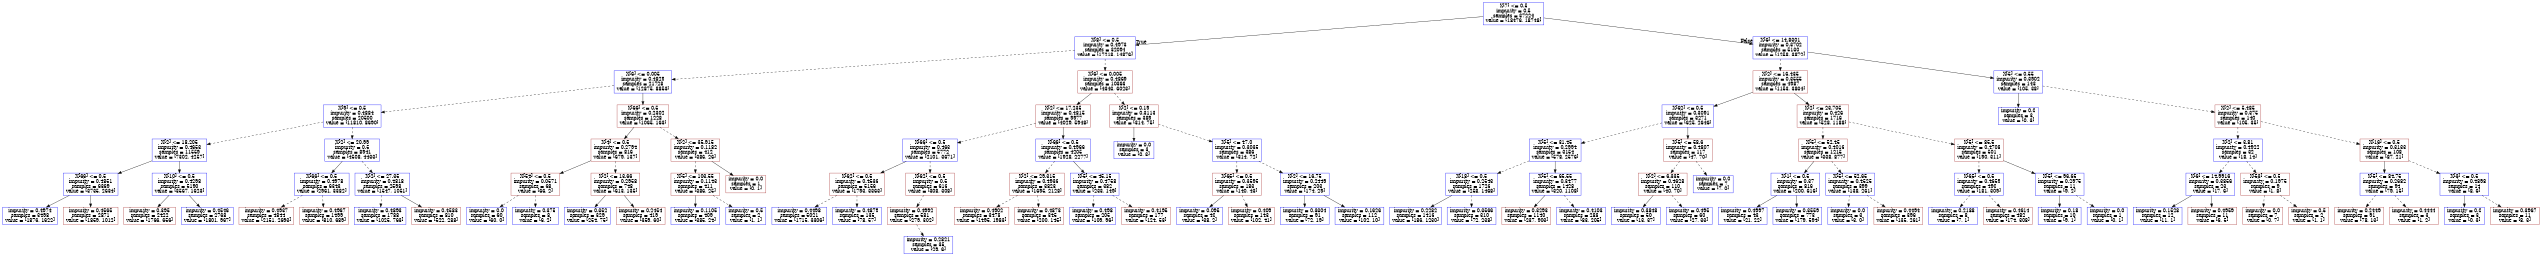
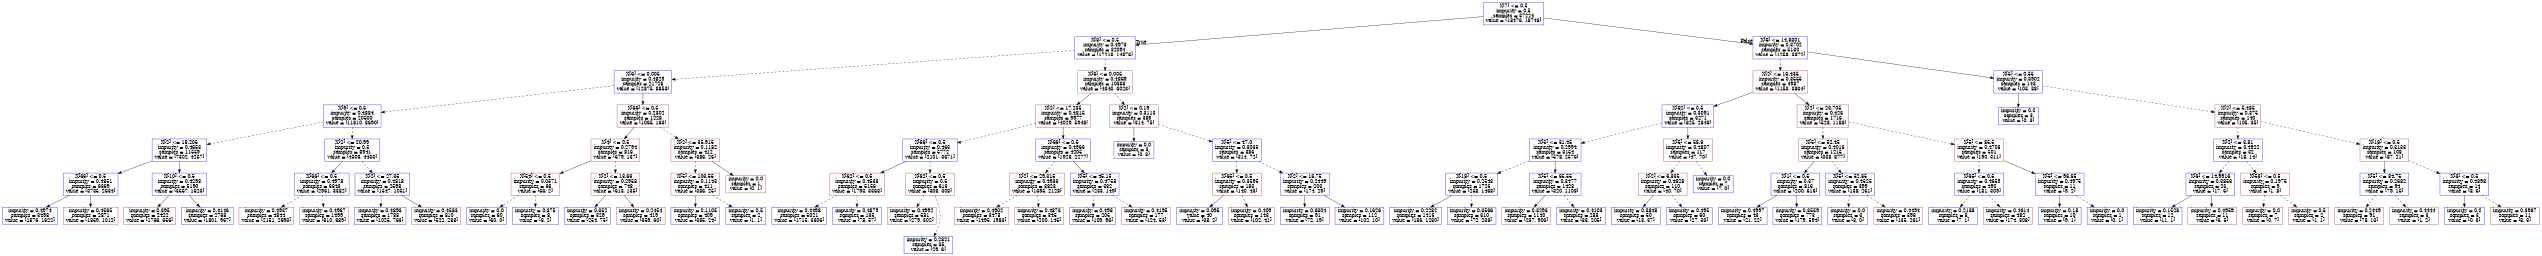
node "X[5] <= 96.65 impurity = 0.2975 samples = 11 value = [9, 2]": label "X[5] <= 96.65 impurity = 0.2975 samples = 11 value = [9, 2]" -> "X[5] <= 96.65 impurity = 0.4975 samples = 11 value = [9, 2]"
node "impurity = 0.4546 samples = 2768 value = [1801, 967]": label "impurity = 0.4546 samples = 2768 value = [1801, 967]" -> "impurity = 0.4146 samples = 2768 value = [1801, 967]"
node "impurity = 0.095 samples = 40 value = [38, 2]": label "impurity = 0.095 samples = 40 value = [38, 2]" -> "impurity = 0.095 value = 40 value = [38, 2]"
edge "impurity = 0.4992 samples = 581 value = [279, 302]" -> "impurity = 0.2821 samples = 35 value = [29, 6]": now "X[62] <= 0.5 impurity = 0.5 samples = 616 value = [308, 308]" -> "impurity = 0.2821 samples = 35 value = [29, 6]"
